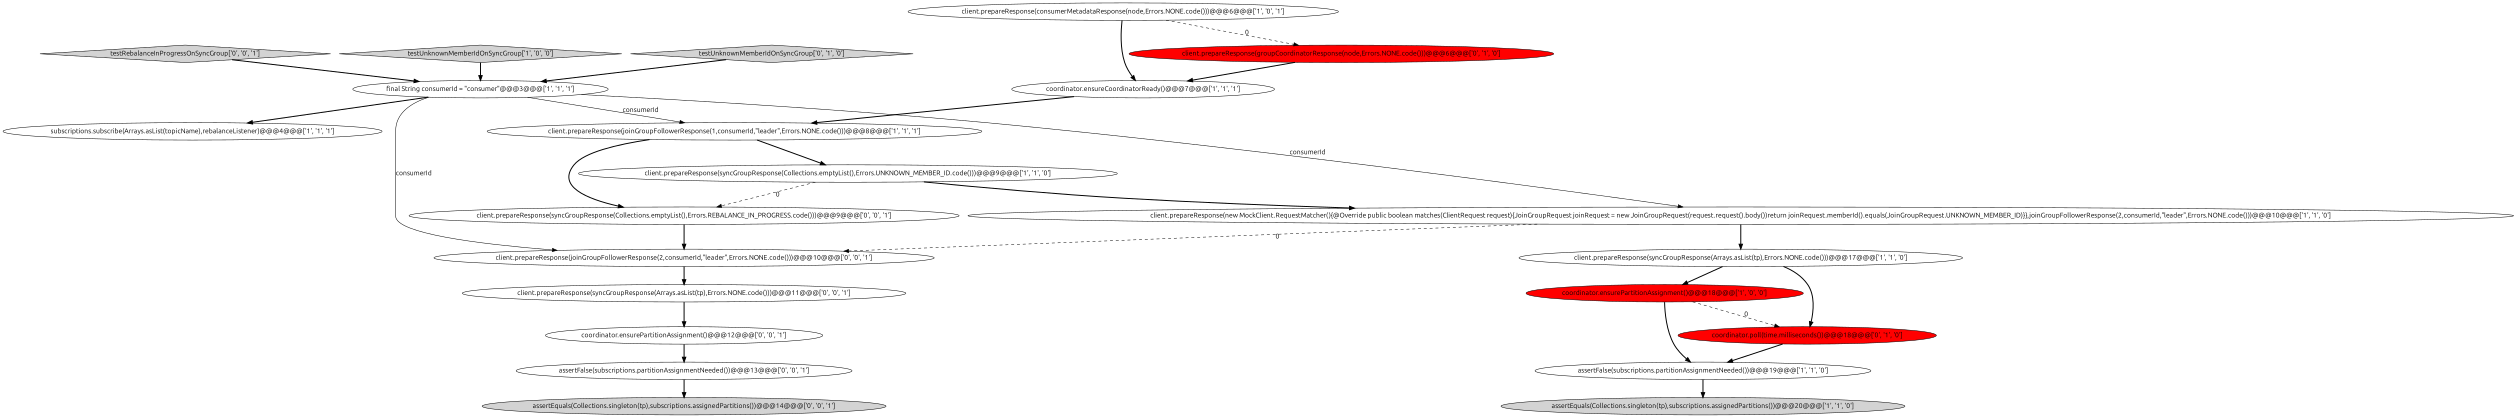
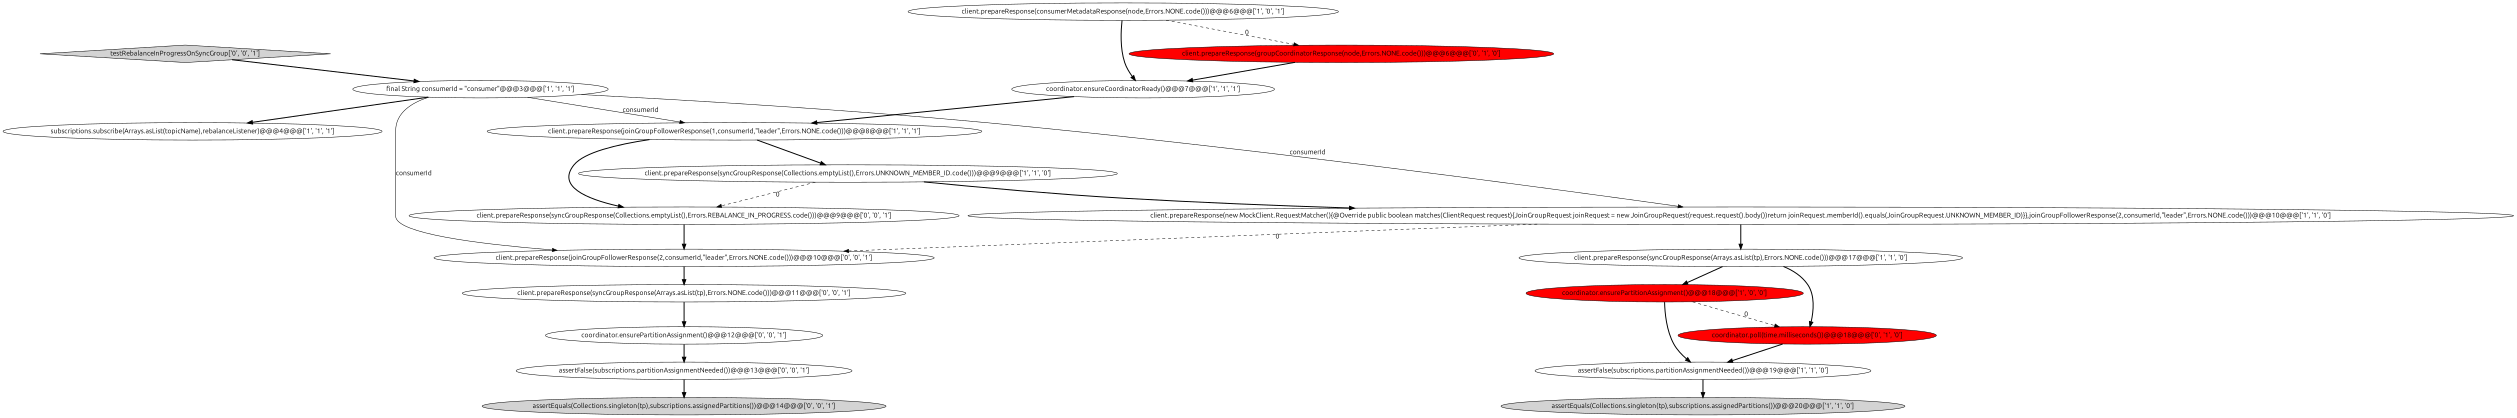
node "testUnknownMemberIdOnSyncGroup['1', '0', '0']": removed
node "testUnknownMemberIdOnSyncGroup['0', '1', '0']": removed
